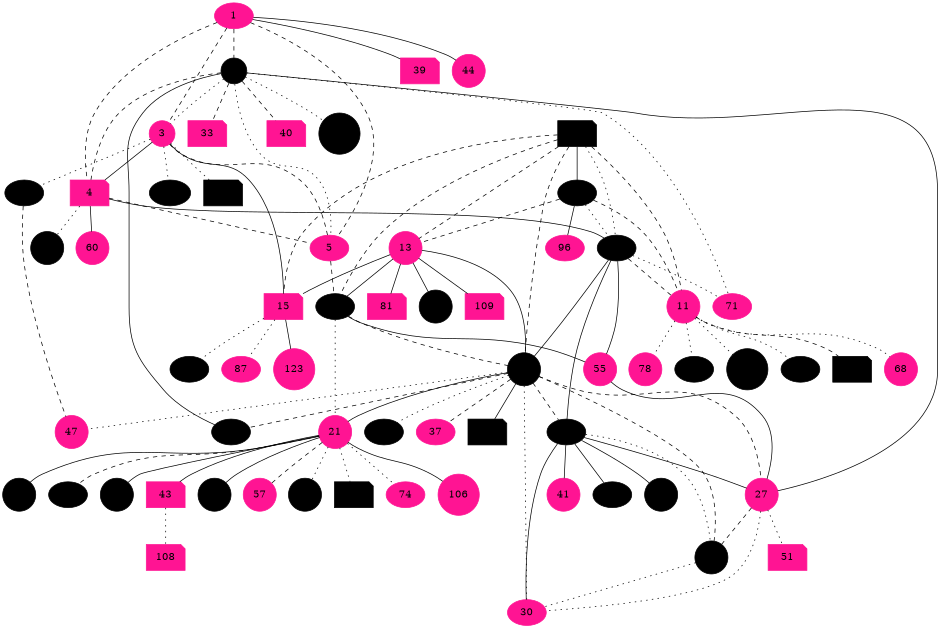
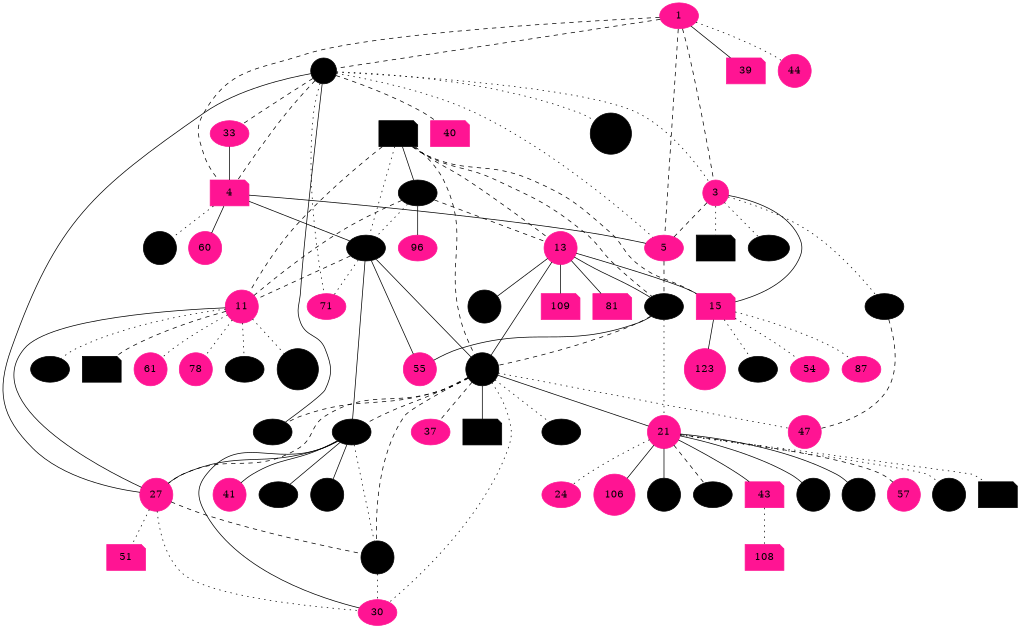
edge "1" -- "44": style solid -> dotted
node "33": shape note -> ellipse
edge "3" -- "4": now "33" -- "4"
edge "4" -- "5": style dashed -> solid
node "54": added
node "68": label "68" -> "61"
edge "55" -- "27": now "11" -- "27"
node "74": label "74" -> "24"
